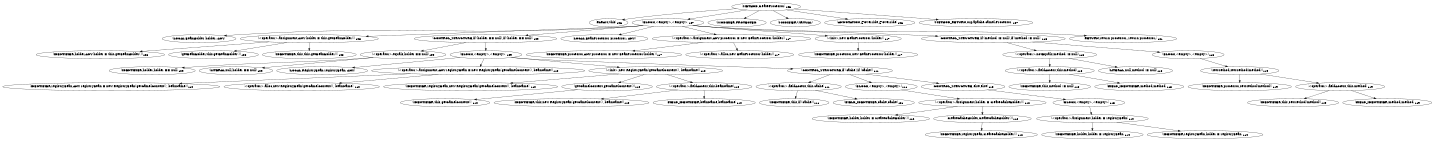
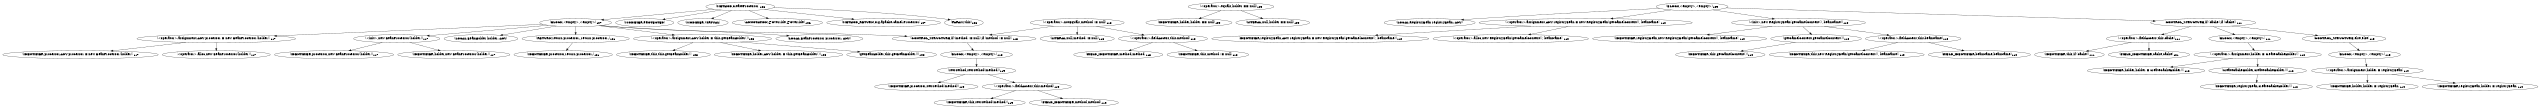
node "(CONTROL_STRUCTURE,if (holder == null),if (holder == null))": removed
edge "(CONTROL_STRUCTURE,if (method != null),if (method != null))" -> "(<operator>.notEquals,method != null)": reversed
node "(IDENTIFIER,holder,new BeanProcessor(holder))": added
node "(IDENTIFIER,processor,return processor;)": added
